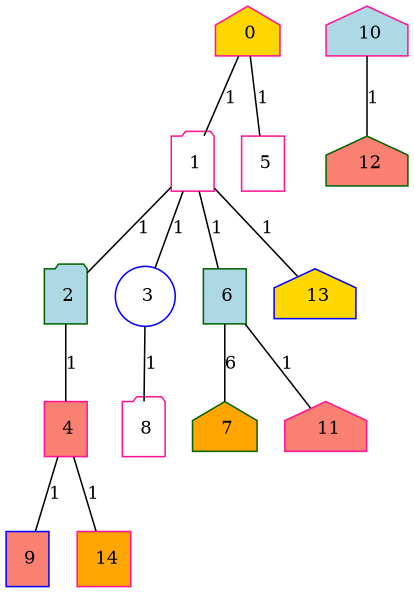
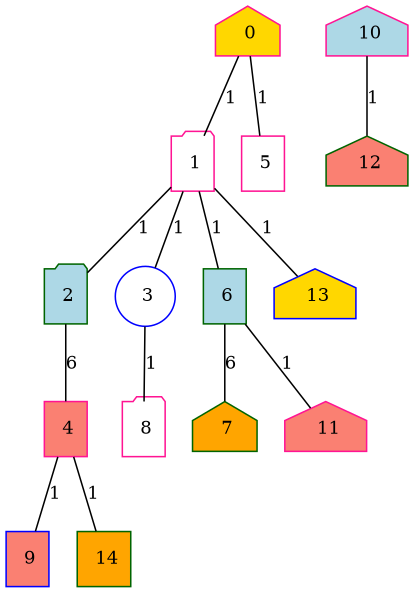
edge "2" -- "4": label "1" -> "6"
node "14": color deeppink -> darkgreen
